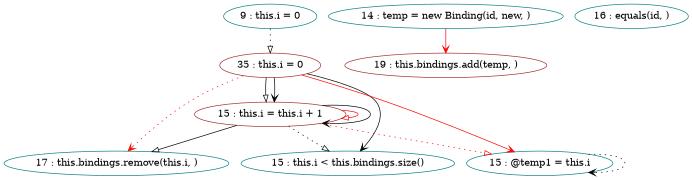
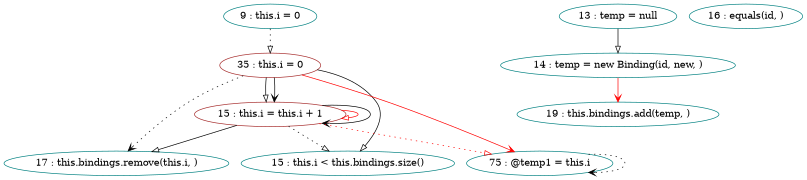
node "13 : temp = null": added
node "19 : this.bindings.add(temp, )": color brown -> teal
edge "35 : this.i = 0" -> "15 : this.i < this.bindings.size()": arrowhead vee -> onormal
edge "35 : this.i = 0" -> "17 : this.bindings.remove(this.i, )": color red -> black
node "15 : @temp1 = this.i": label "15 : @temp1 = this.i" -> "75 : @temp1 = this.i"
